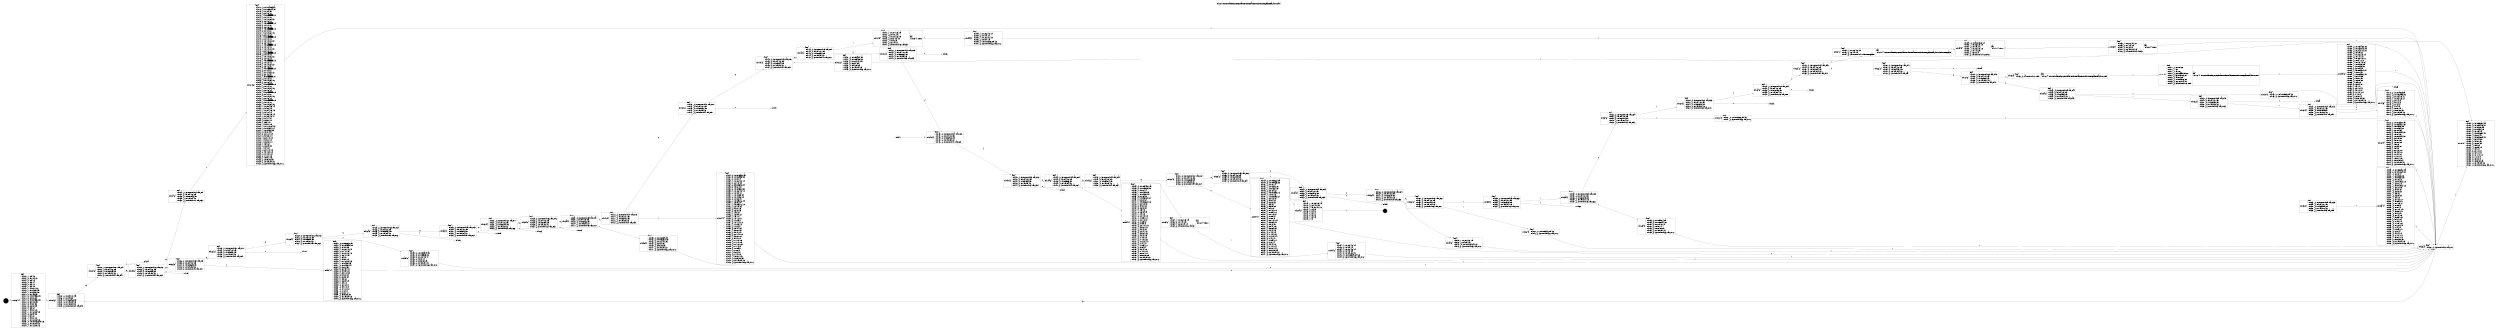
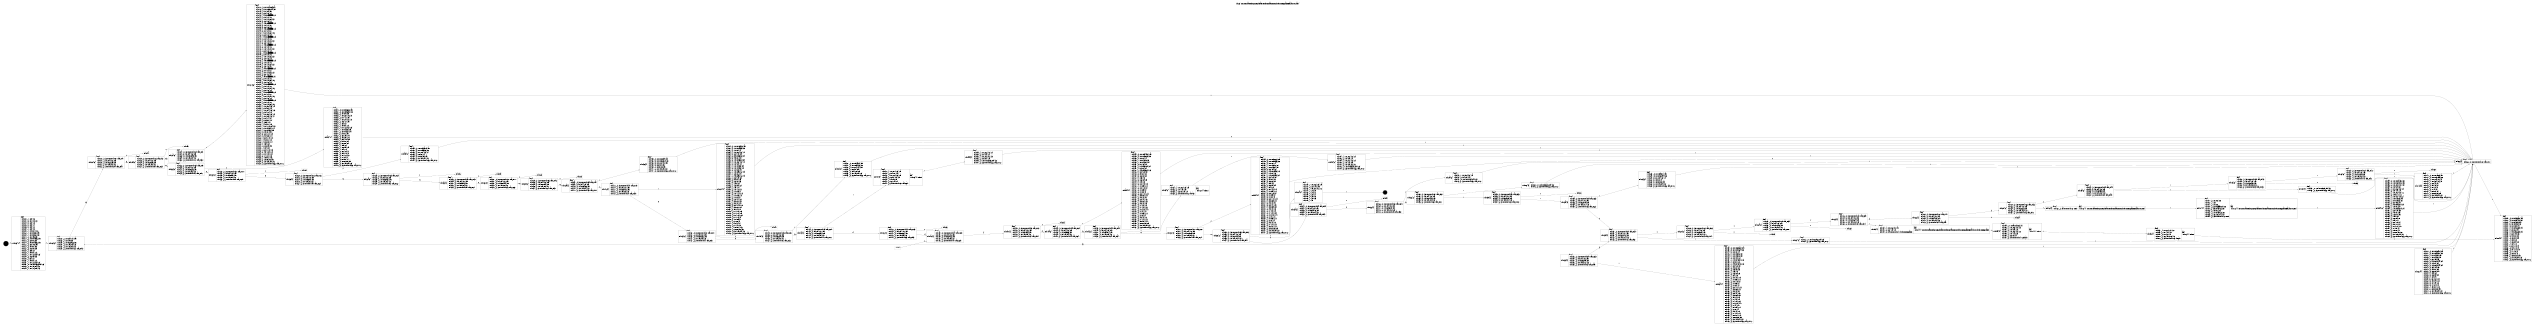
edge "0x4015d6 [28]" -> "0x4015f2 [28]": added, label "5"
